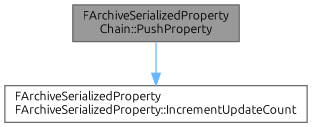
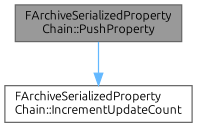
node "FArchiveSerializedProperty FArchiveSerializedProperty::IncrementUpdateCount": label "FArchiveSerializedProperty FArchiveSerializedProperty::IncrementUpdateCount" -> "FArchiveSerializedProperty Chain::IncrementUpdateCount"
